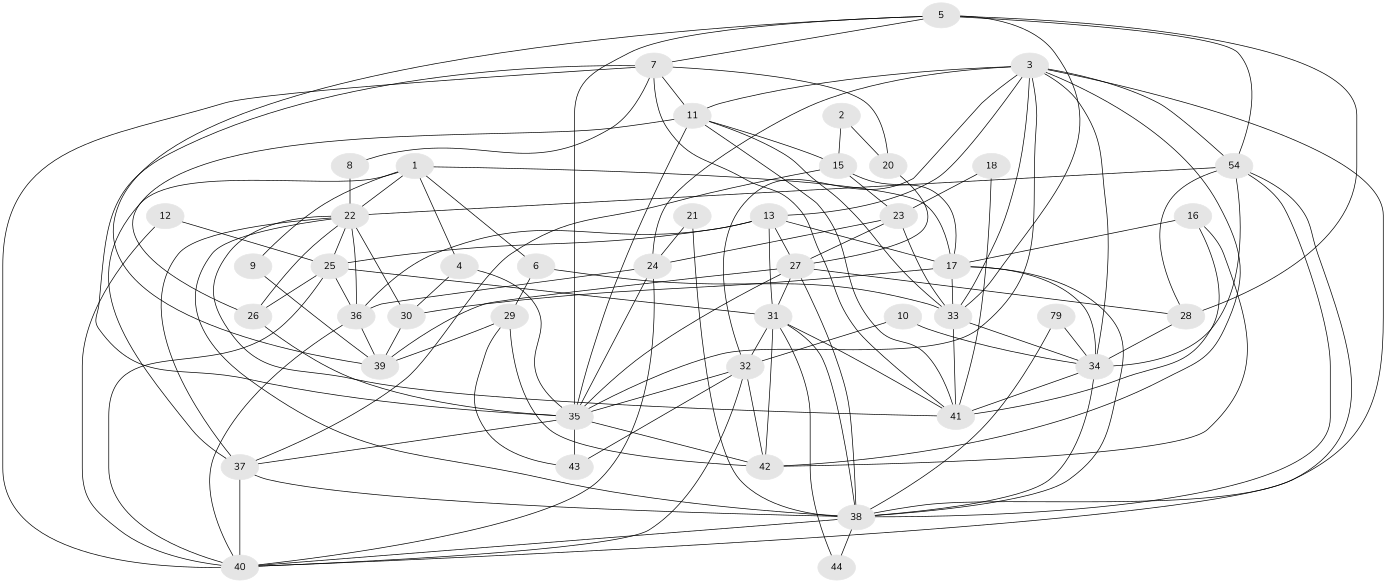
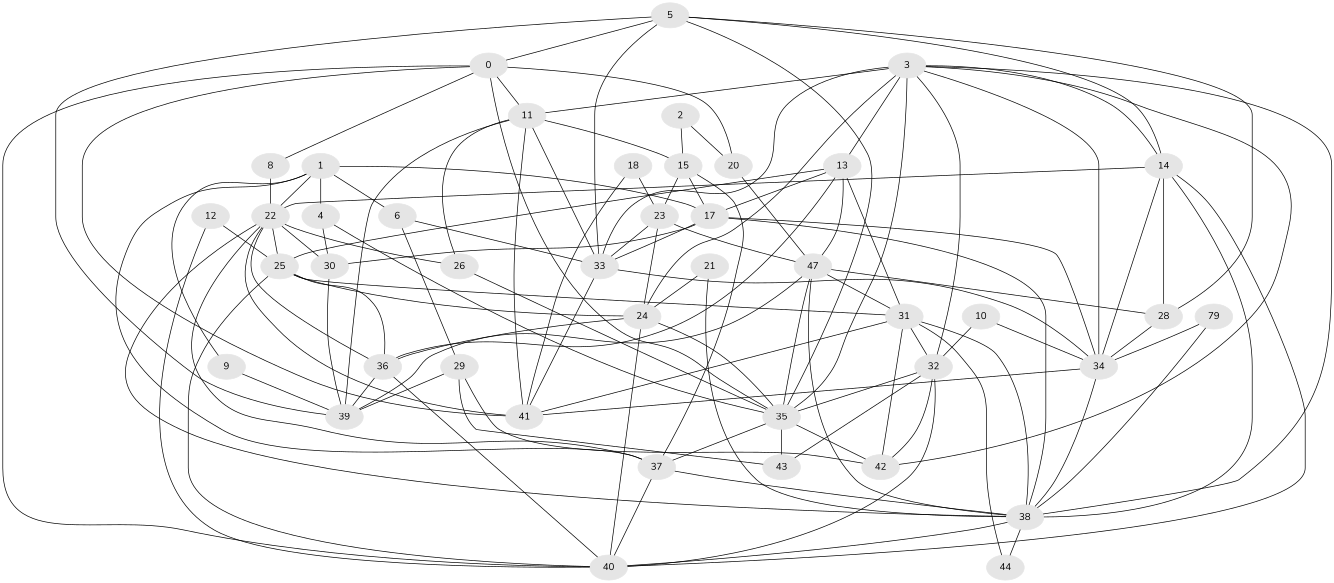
node "7": label "7" -> "0"
node "54": label "54" -> "14"
node "16": removed
edge "11" -- "35": now "11" -- "39"
node "27": label "27" -> "47"
edge "25" -- "26": now "25" -- "24"
